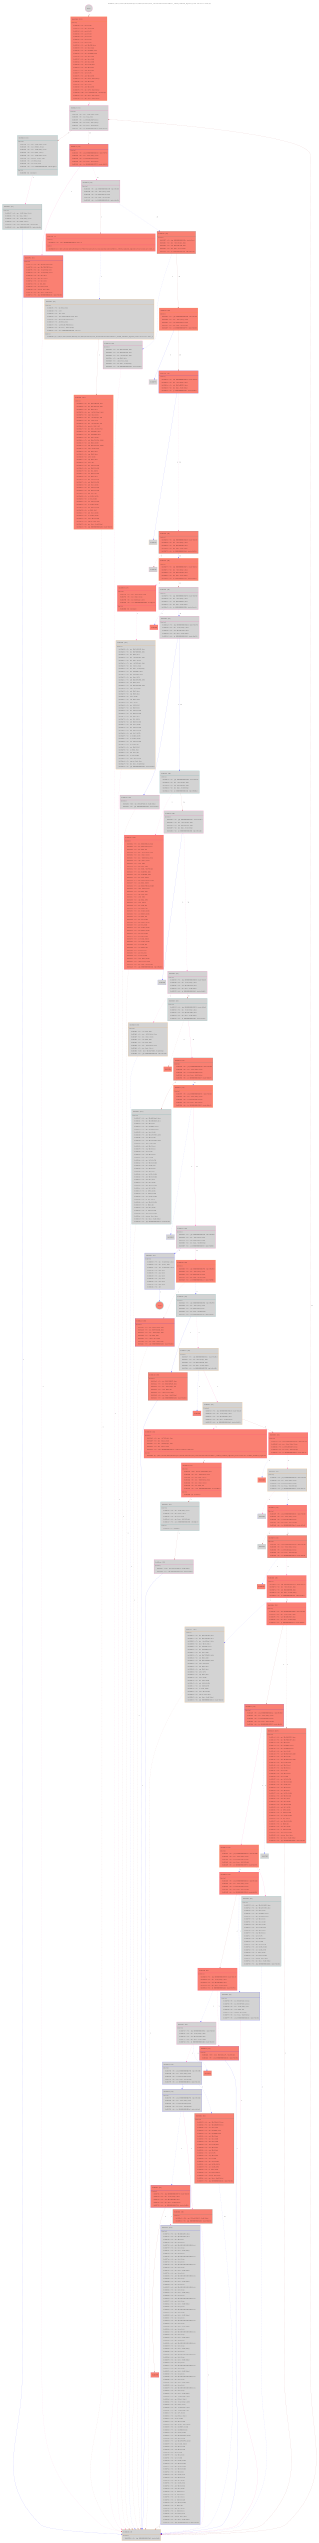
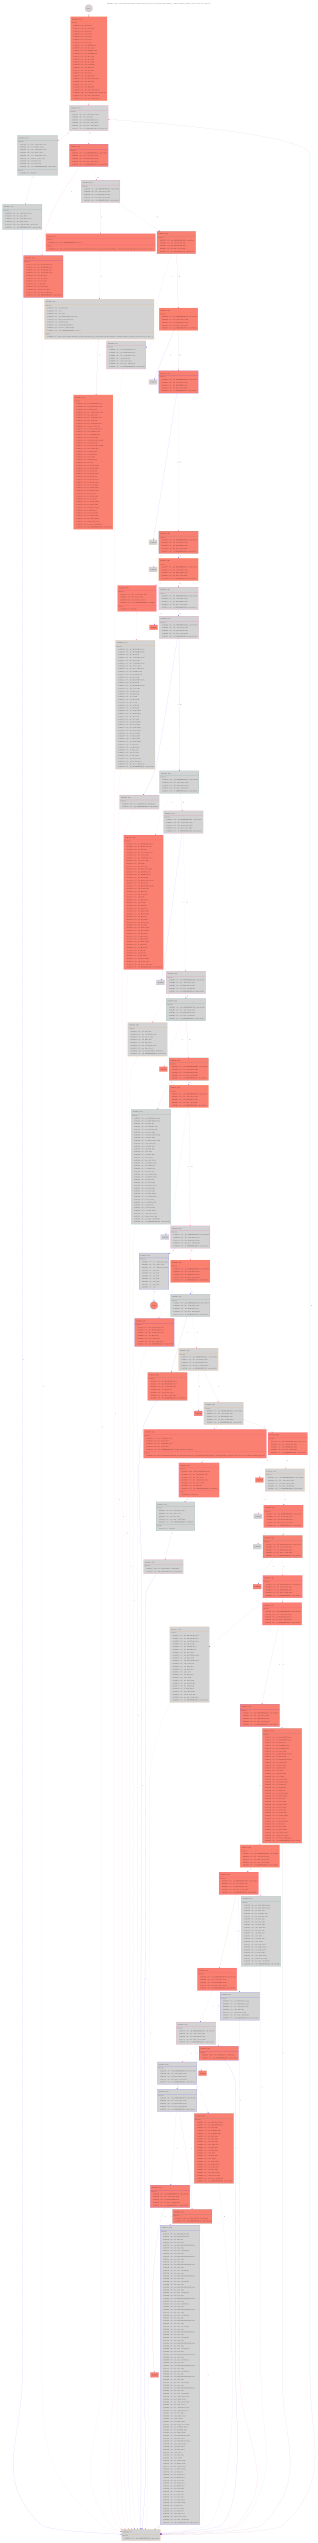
node "0x402189": removed
